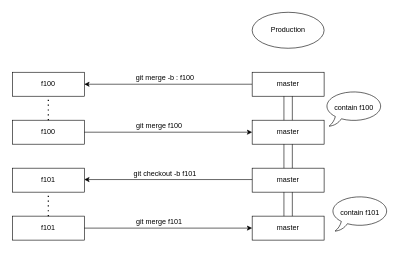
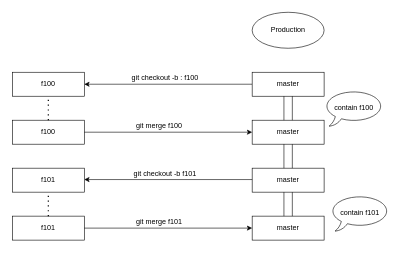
node "git merge -b : f100": label "git merge -b : f100" -> "git checkout -b : f100"
